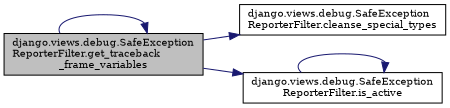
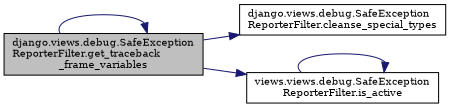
node "django.views.debug.SafeException ReporterFilter.is_active": label "django.views.debug.SafeException ReporterFilter.is_active" -> "views.views.debug.SafeException ReporterFilter.is_active"
